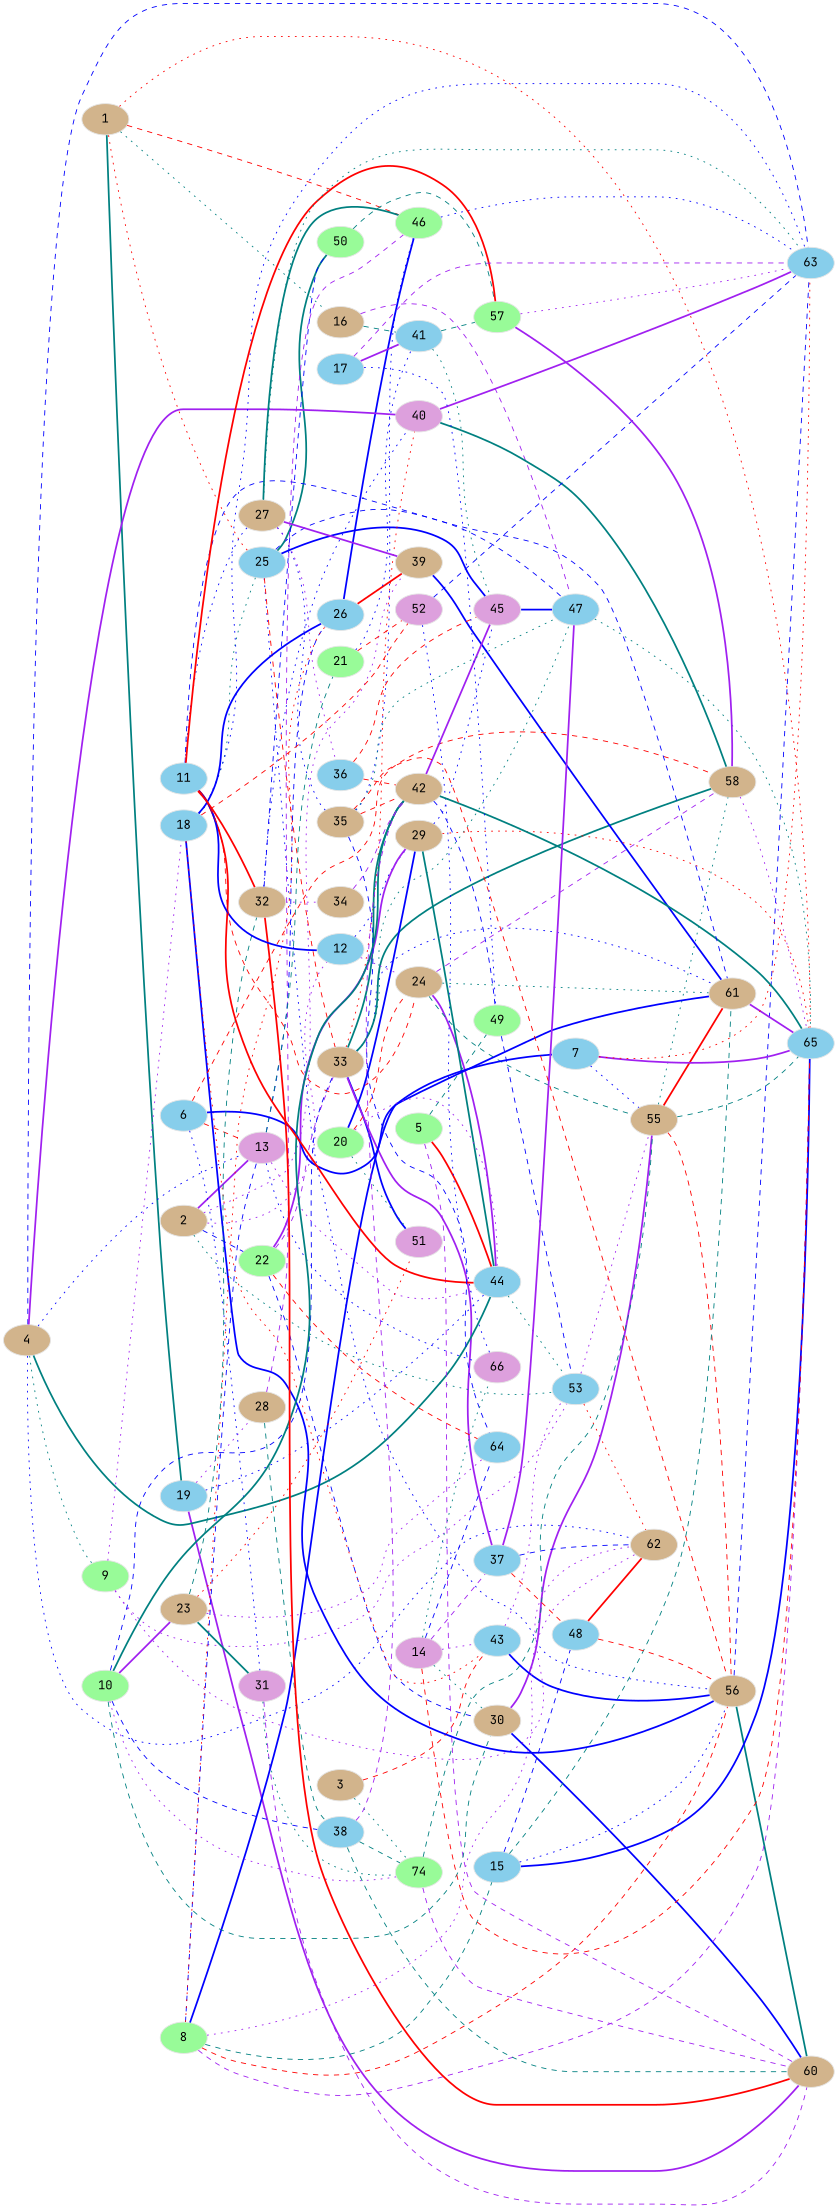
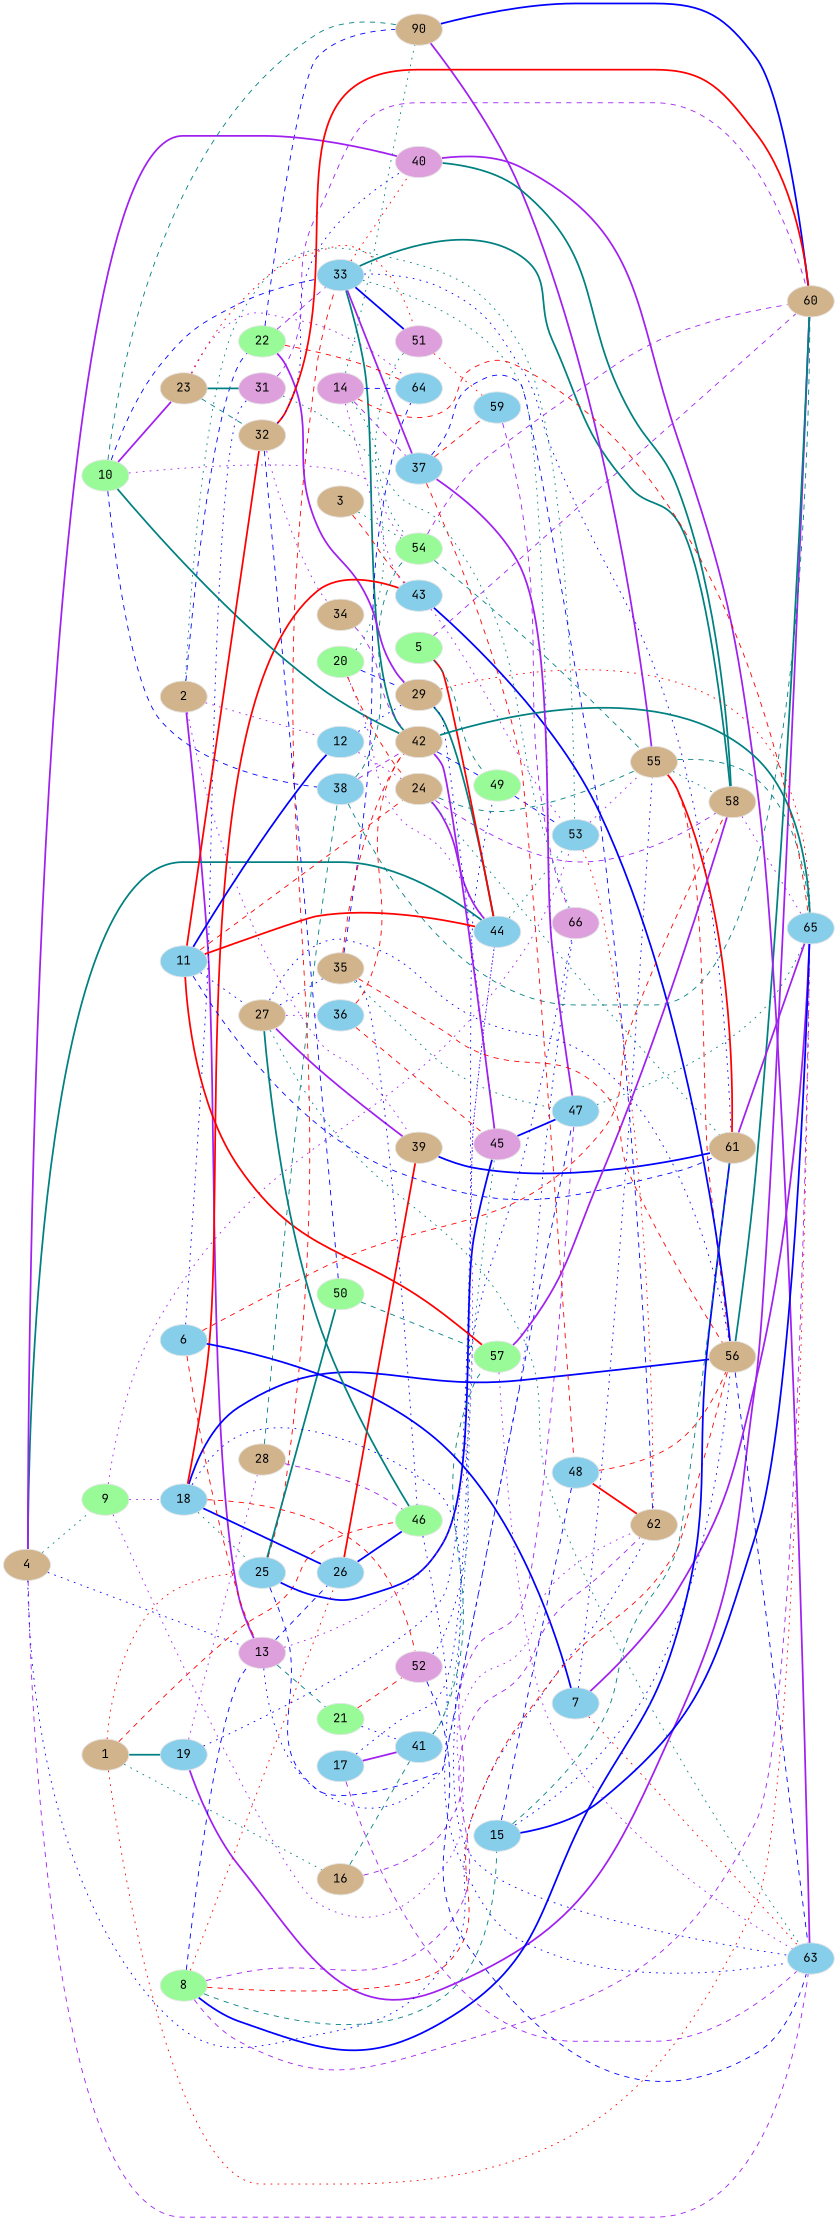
edge "63" -- "4": color blue -> purple
node "59": added
edge "29" -- "20": style bold -> dashed
node "33": fillcolor tan -> skyblue
edge "25" -- "56": now "27" -- "56"
edge "18" -- "43": style dotted -> bold
node "30": label "30" -> "90"
edge "62" -- "8": style dotted -> dashed
node "74": label "74" -> "54"
